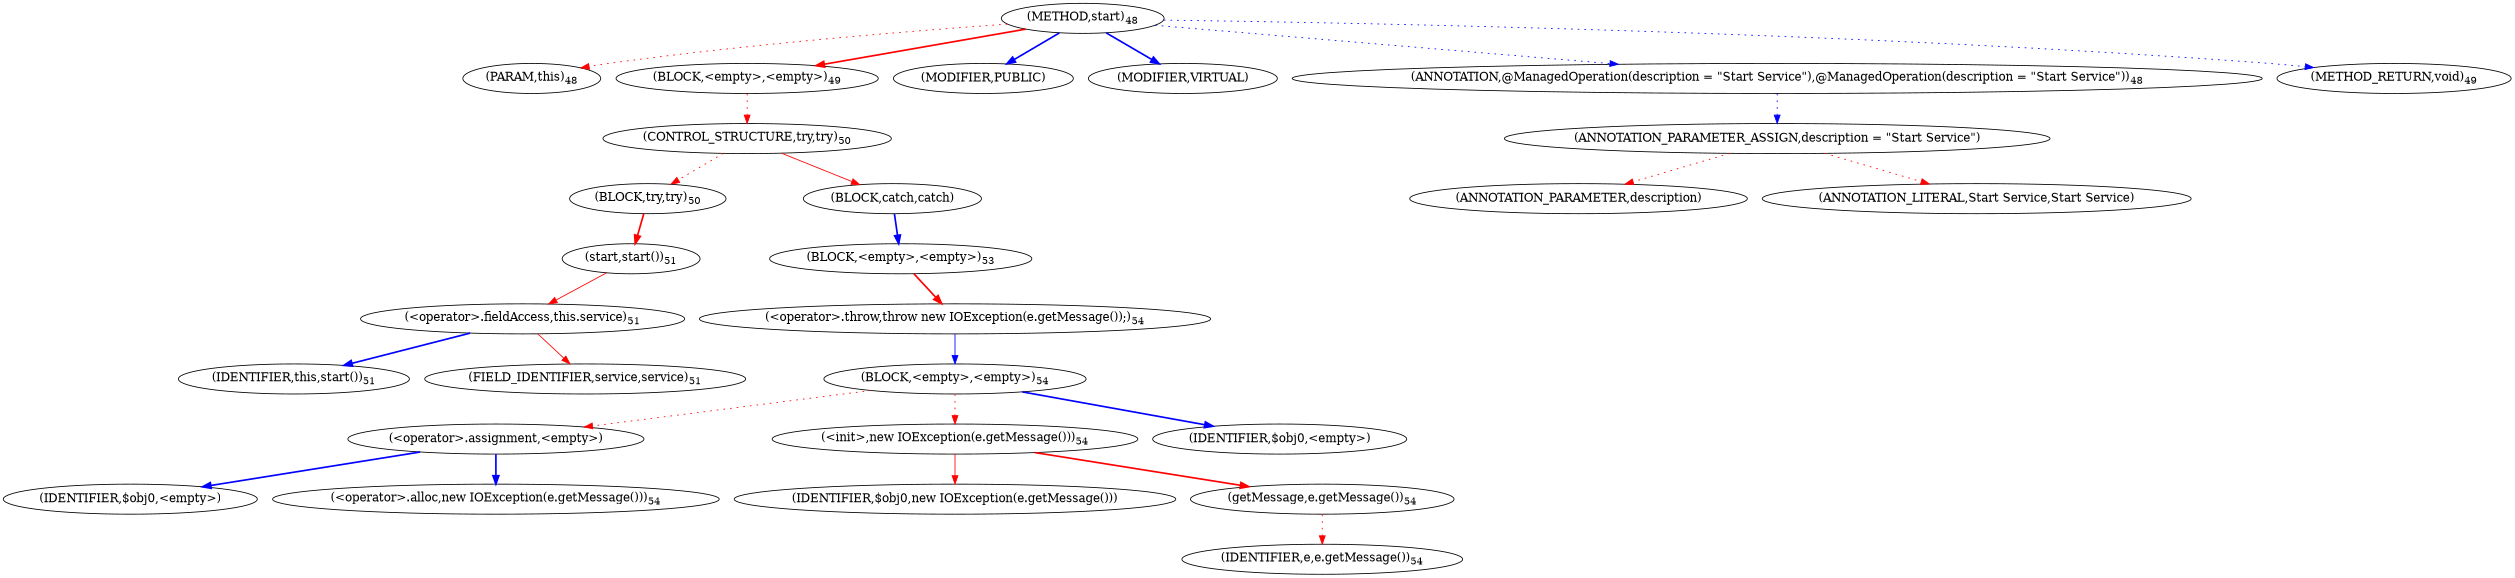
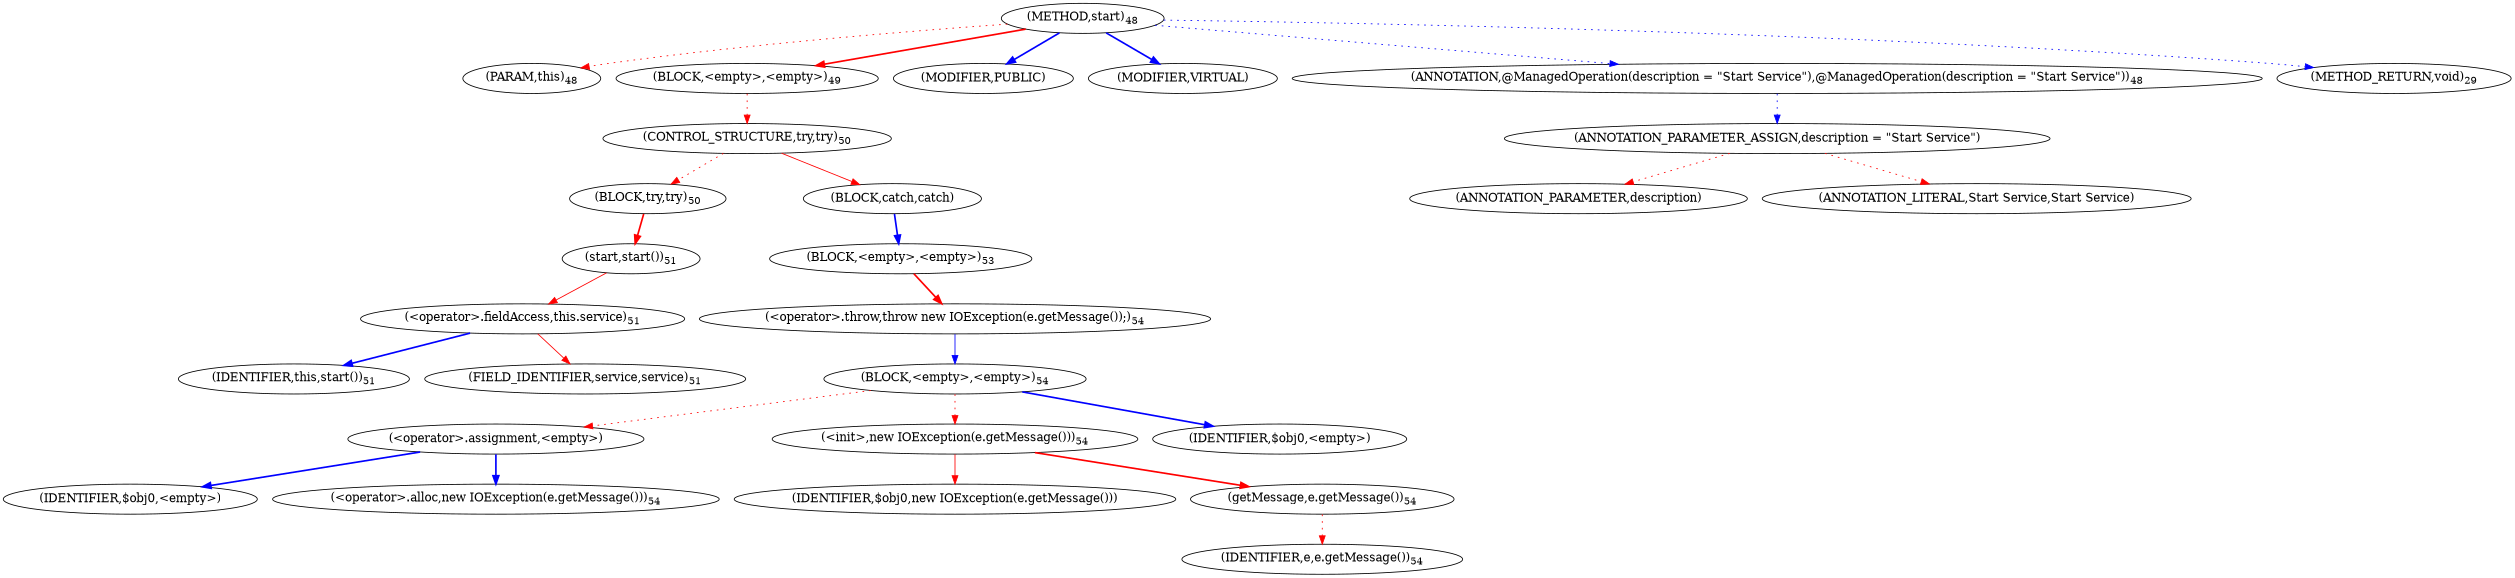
node "(METHOD_RETURN,void)": text "49" -> "29"
